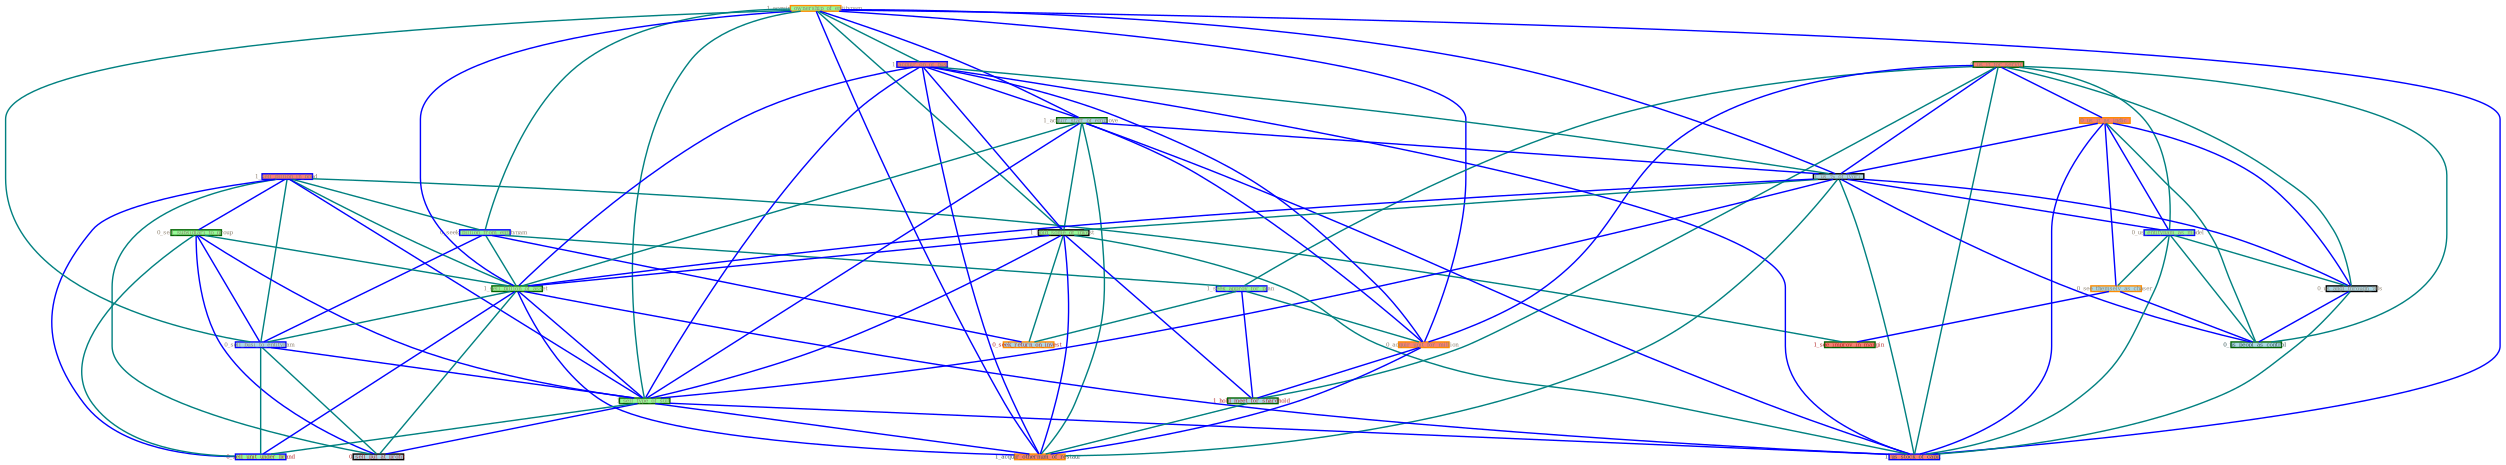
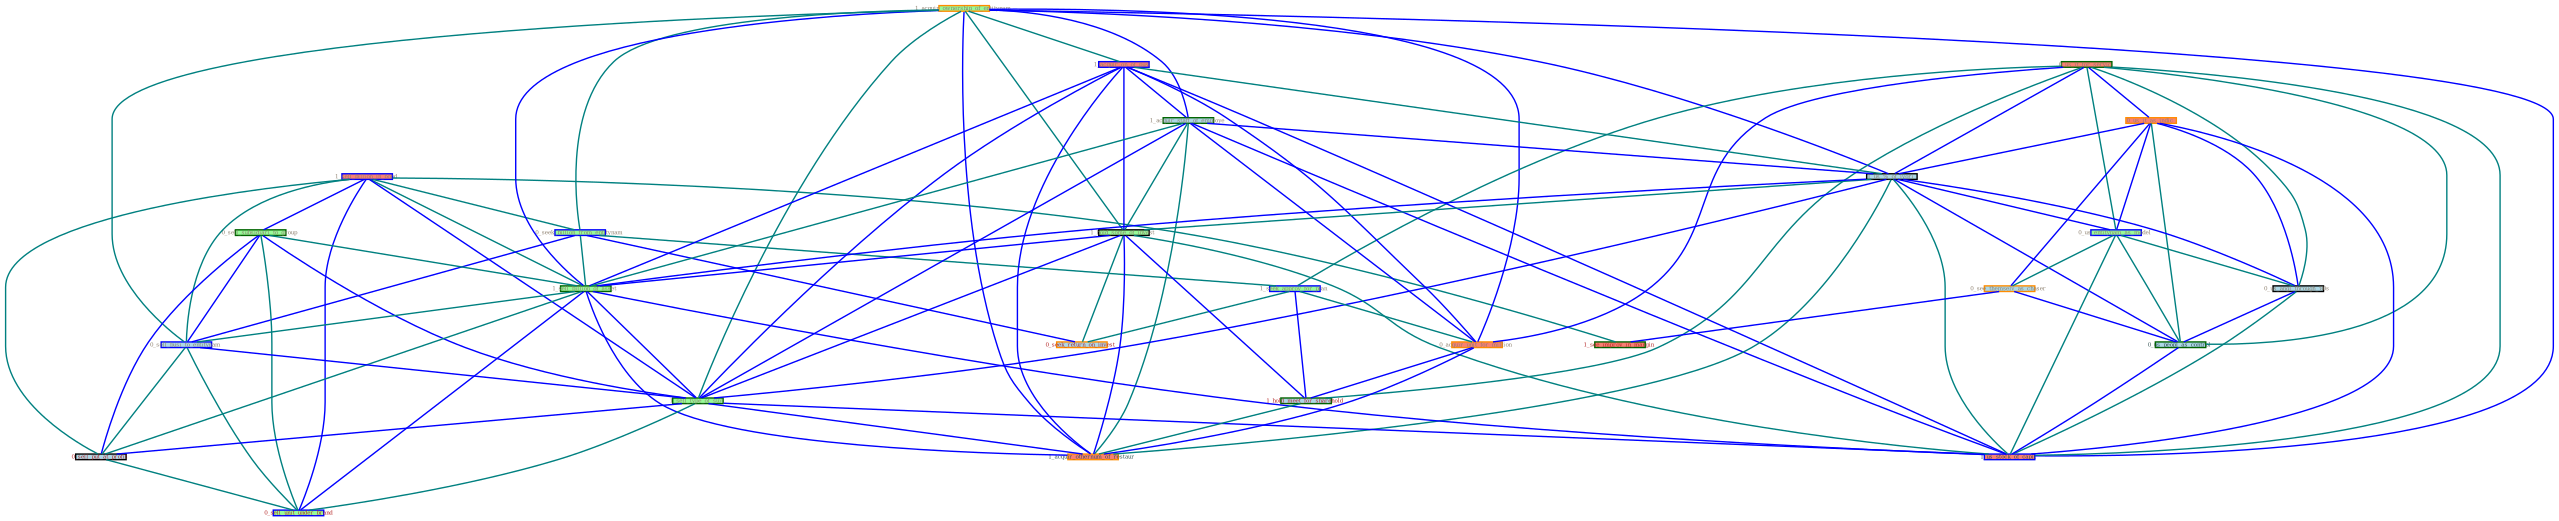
edge "0_us_peopl_as_control" -- "1_us_stock_of_capit": added
edge "0_sell_put_at_profit" -- "0_sell_unit_under_brand": added
